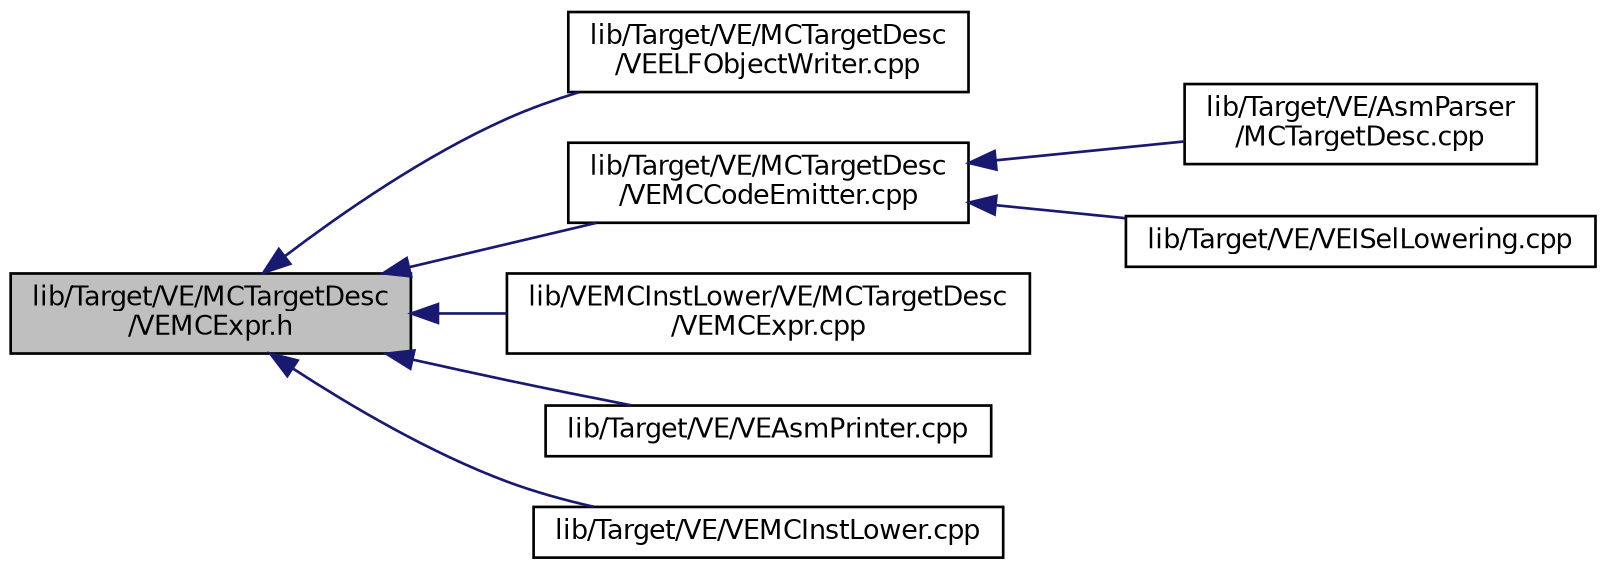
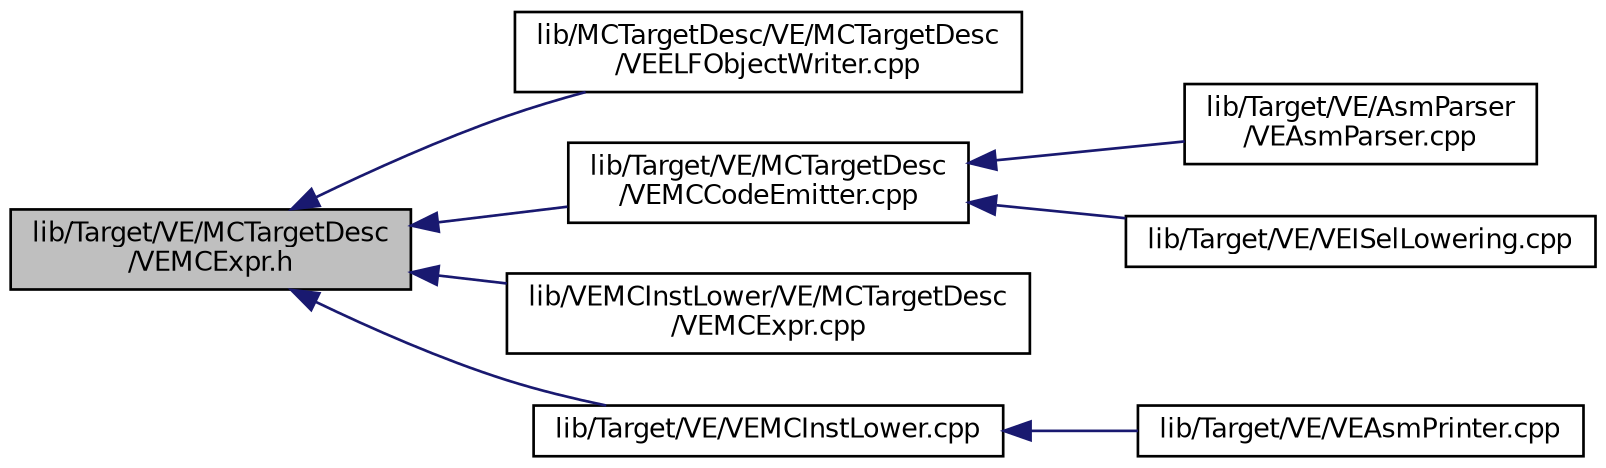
node "lib/Target/VE/MCTargetDesc /VEELFObjectWriter.cpp": label "lib/Target/VE/MCTargetDesc /VEELFObjectWriter.cpp" -> "lib/MCTargetDesc/VE/MCTargetDesc /VEELFObjectWriter.cpp"
node "lib/Target/VE/AsmParser /MCTargetDesc.cpp": label "lib/Target/VE/AsmParser /MCTargetDesc.cpp" -> "lib/Target/VE/AsmParser /VEAsmParser.cpp"
edge "lib/Target/VE/VEAsmPrinter.cpp" -> "lib/Target/VE/MCTargetDesc /VEMCExpr.h": now "lib/Target/VE/VEAsmPrinter.cpp" -> "lib/Target/VE/VEMCInstLower.cpp"
